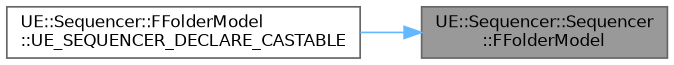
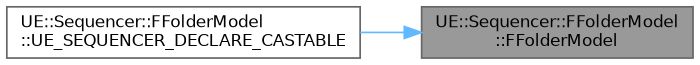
node "UE::Sequencer::Sequencer ::FFolderModel": label "UE::Sequencer::Sequencer ::FFolderModel" -> "UE::Sequencer::FFolderModel ::FFolderModel"
